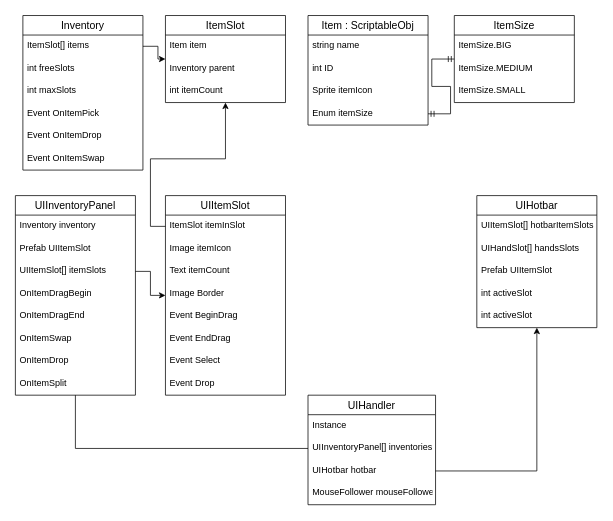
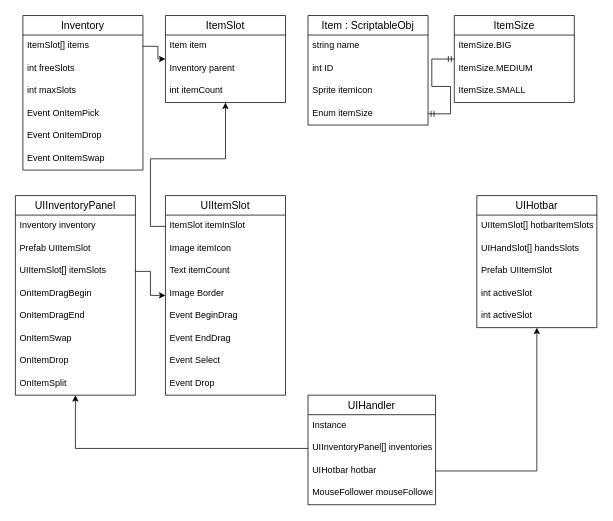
edge "UIInventoryPanel" -- "UIInventoryPanel[] inventories": arrowhead none -> classic
